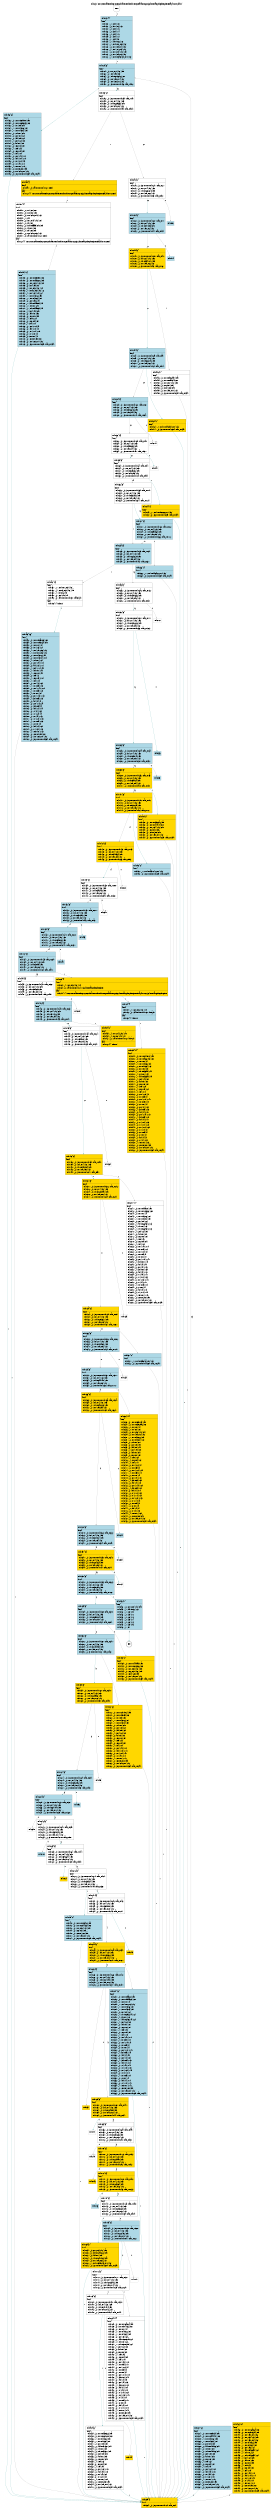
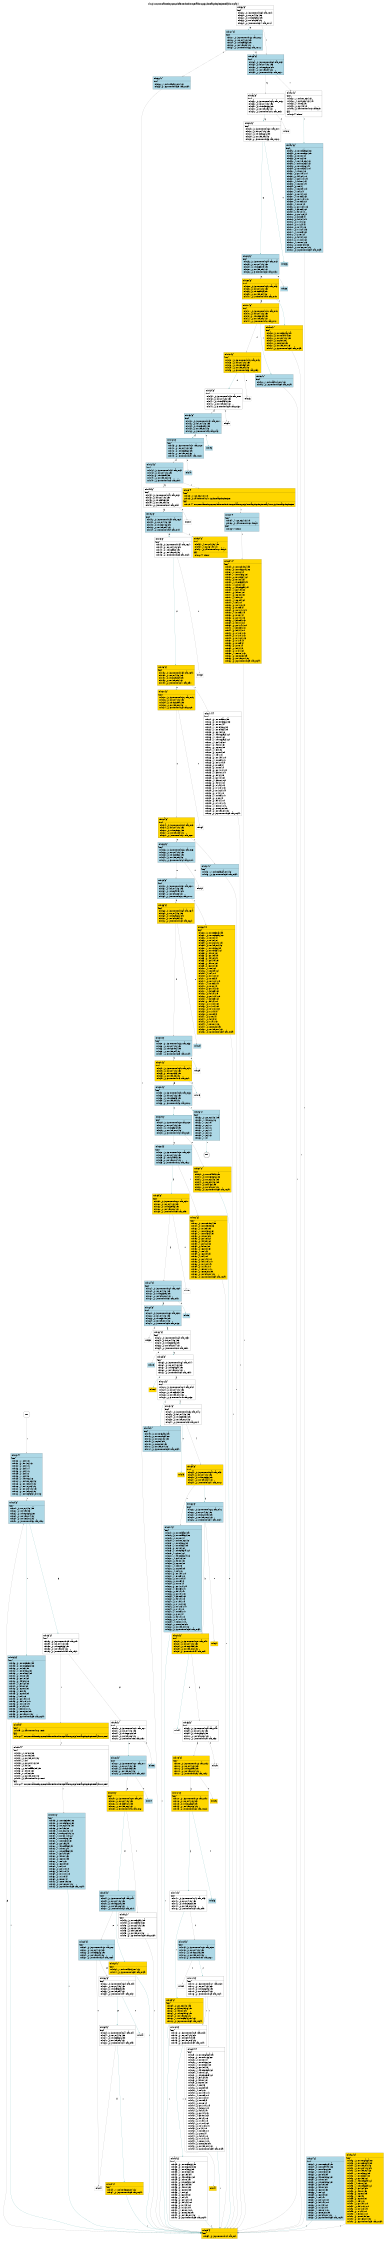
edge "0x40133f [25]" -> "0x401358 [25]": now "0x40133f [25]" -> "0x40211a"
